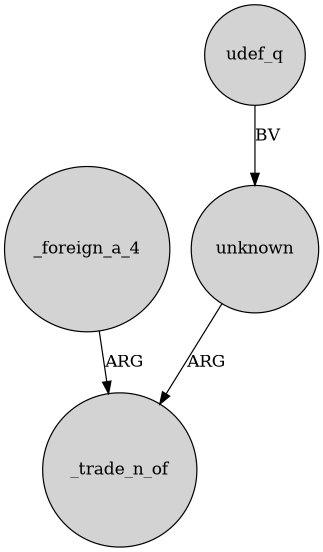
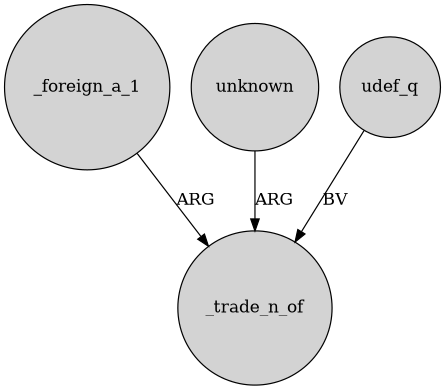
edge "udef_q" -> "unknown": now "udef_q" -> "_trade_n_of"
node "_foreign_a_4": label "_foreign_a_4" -> "_foreign_a_1"
